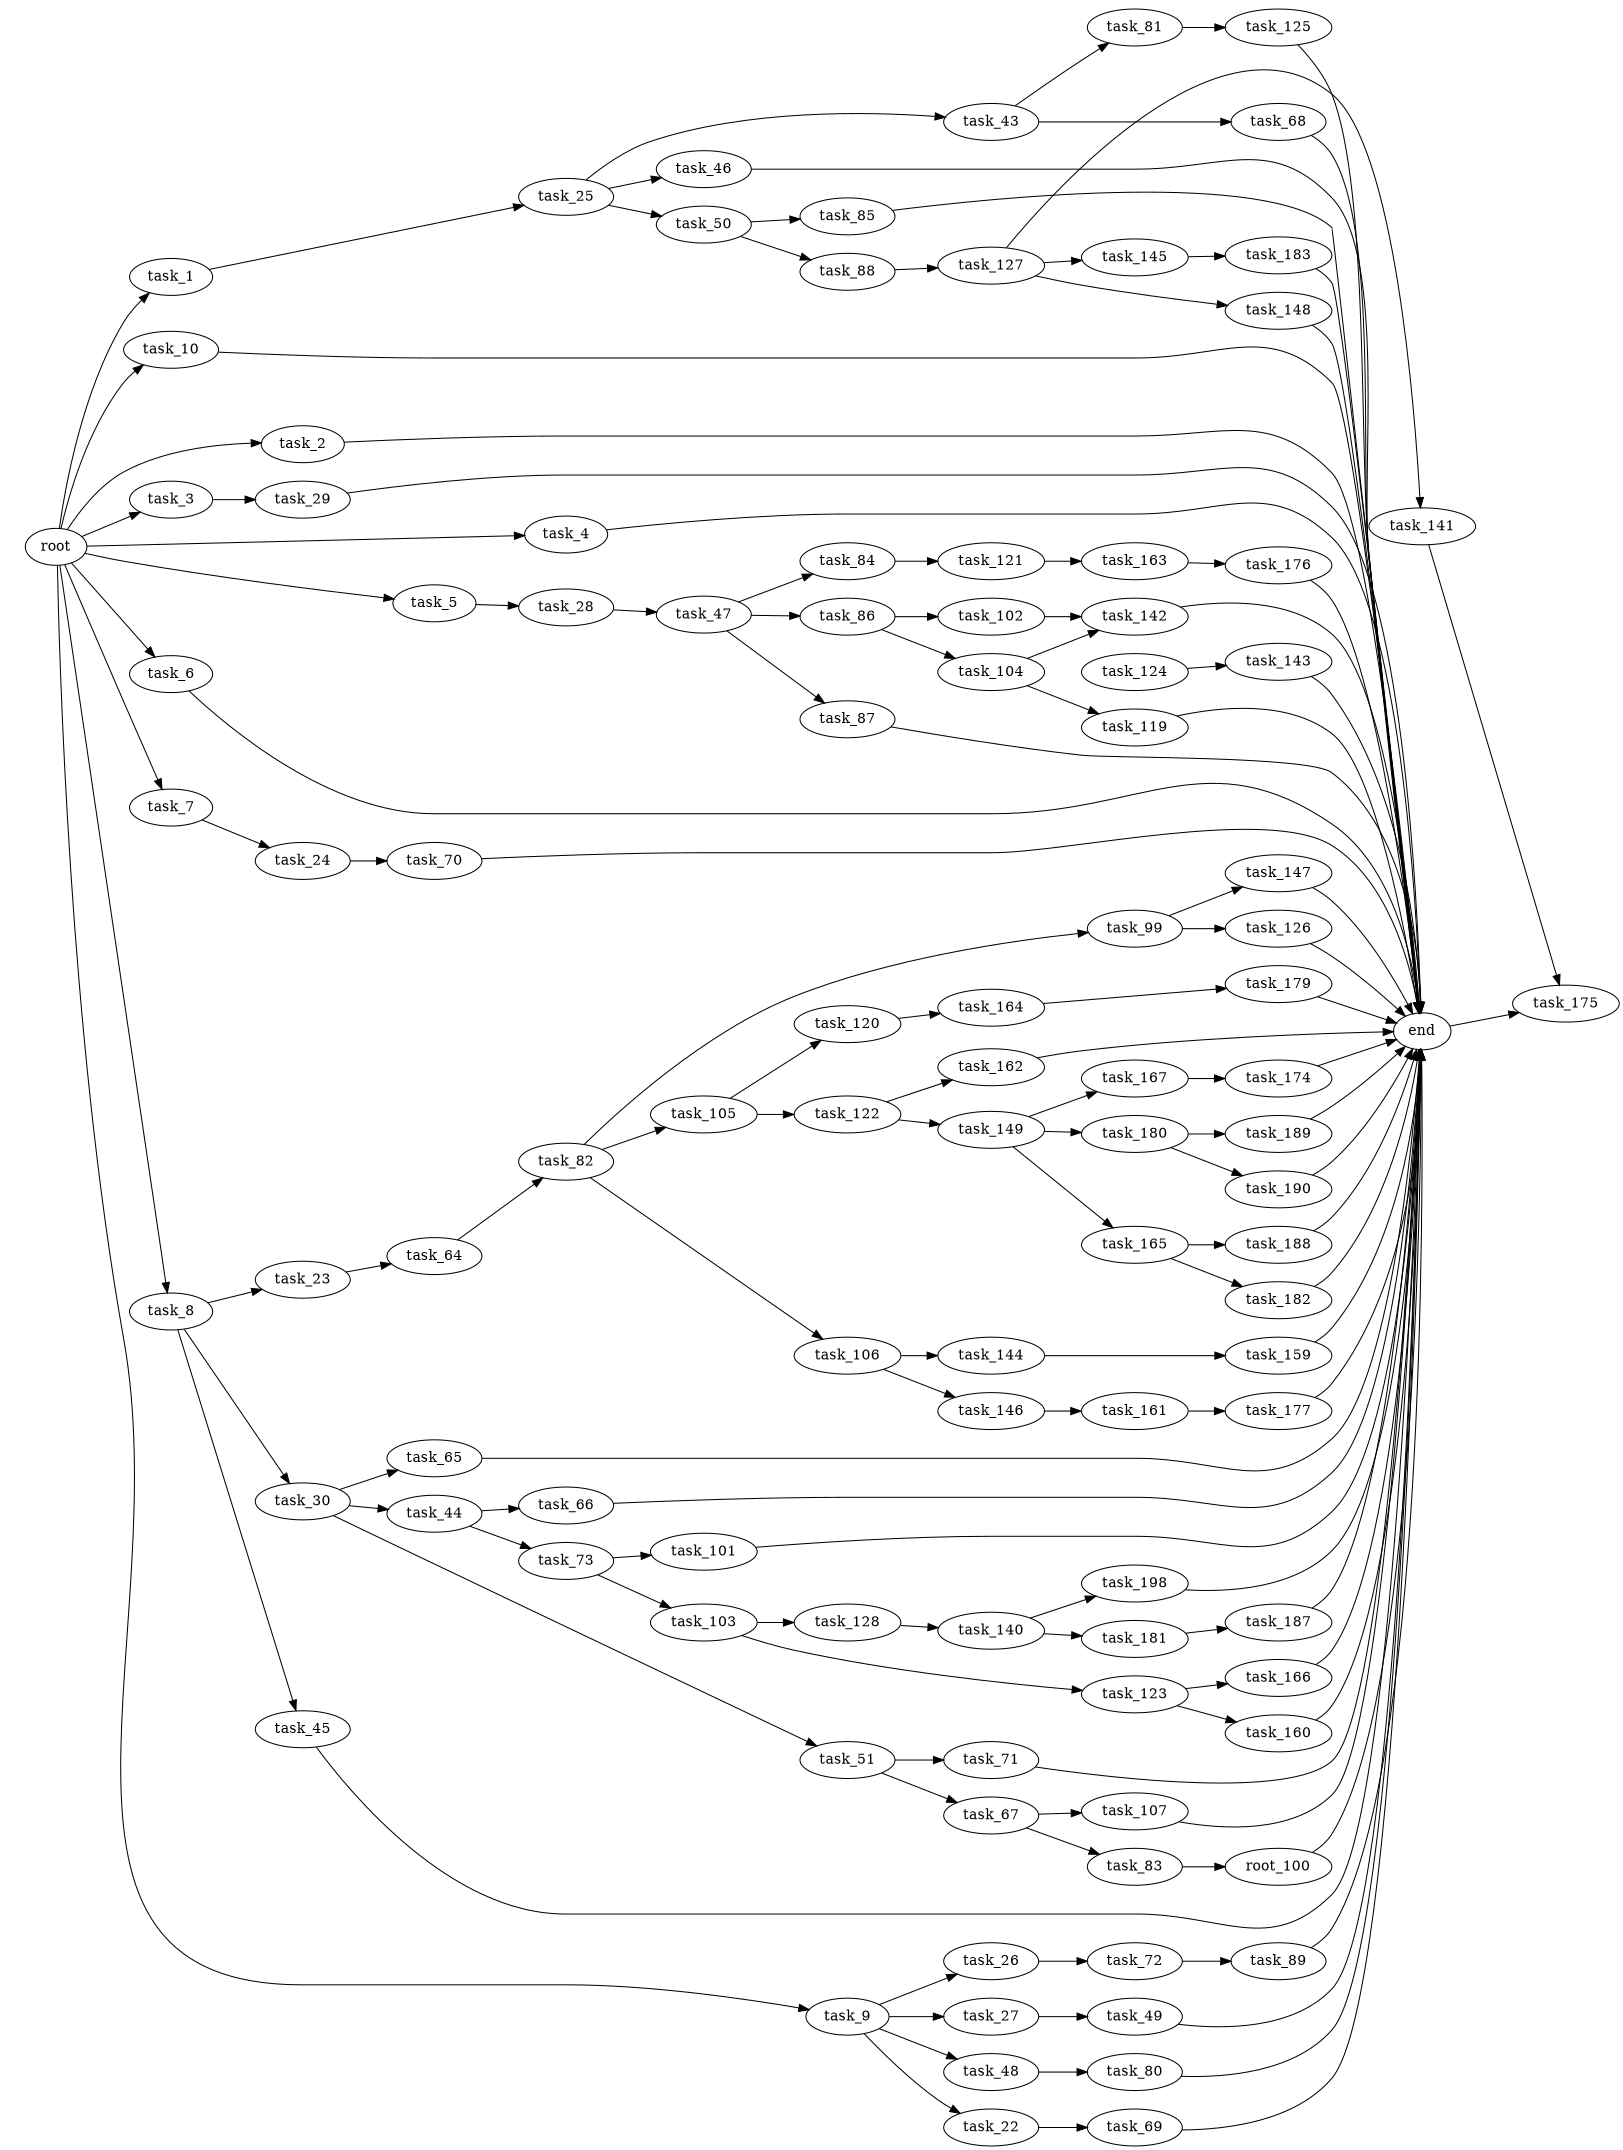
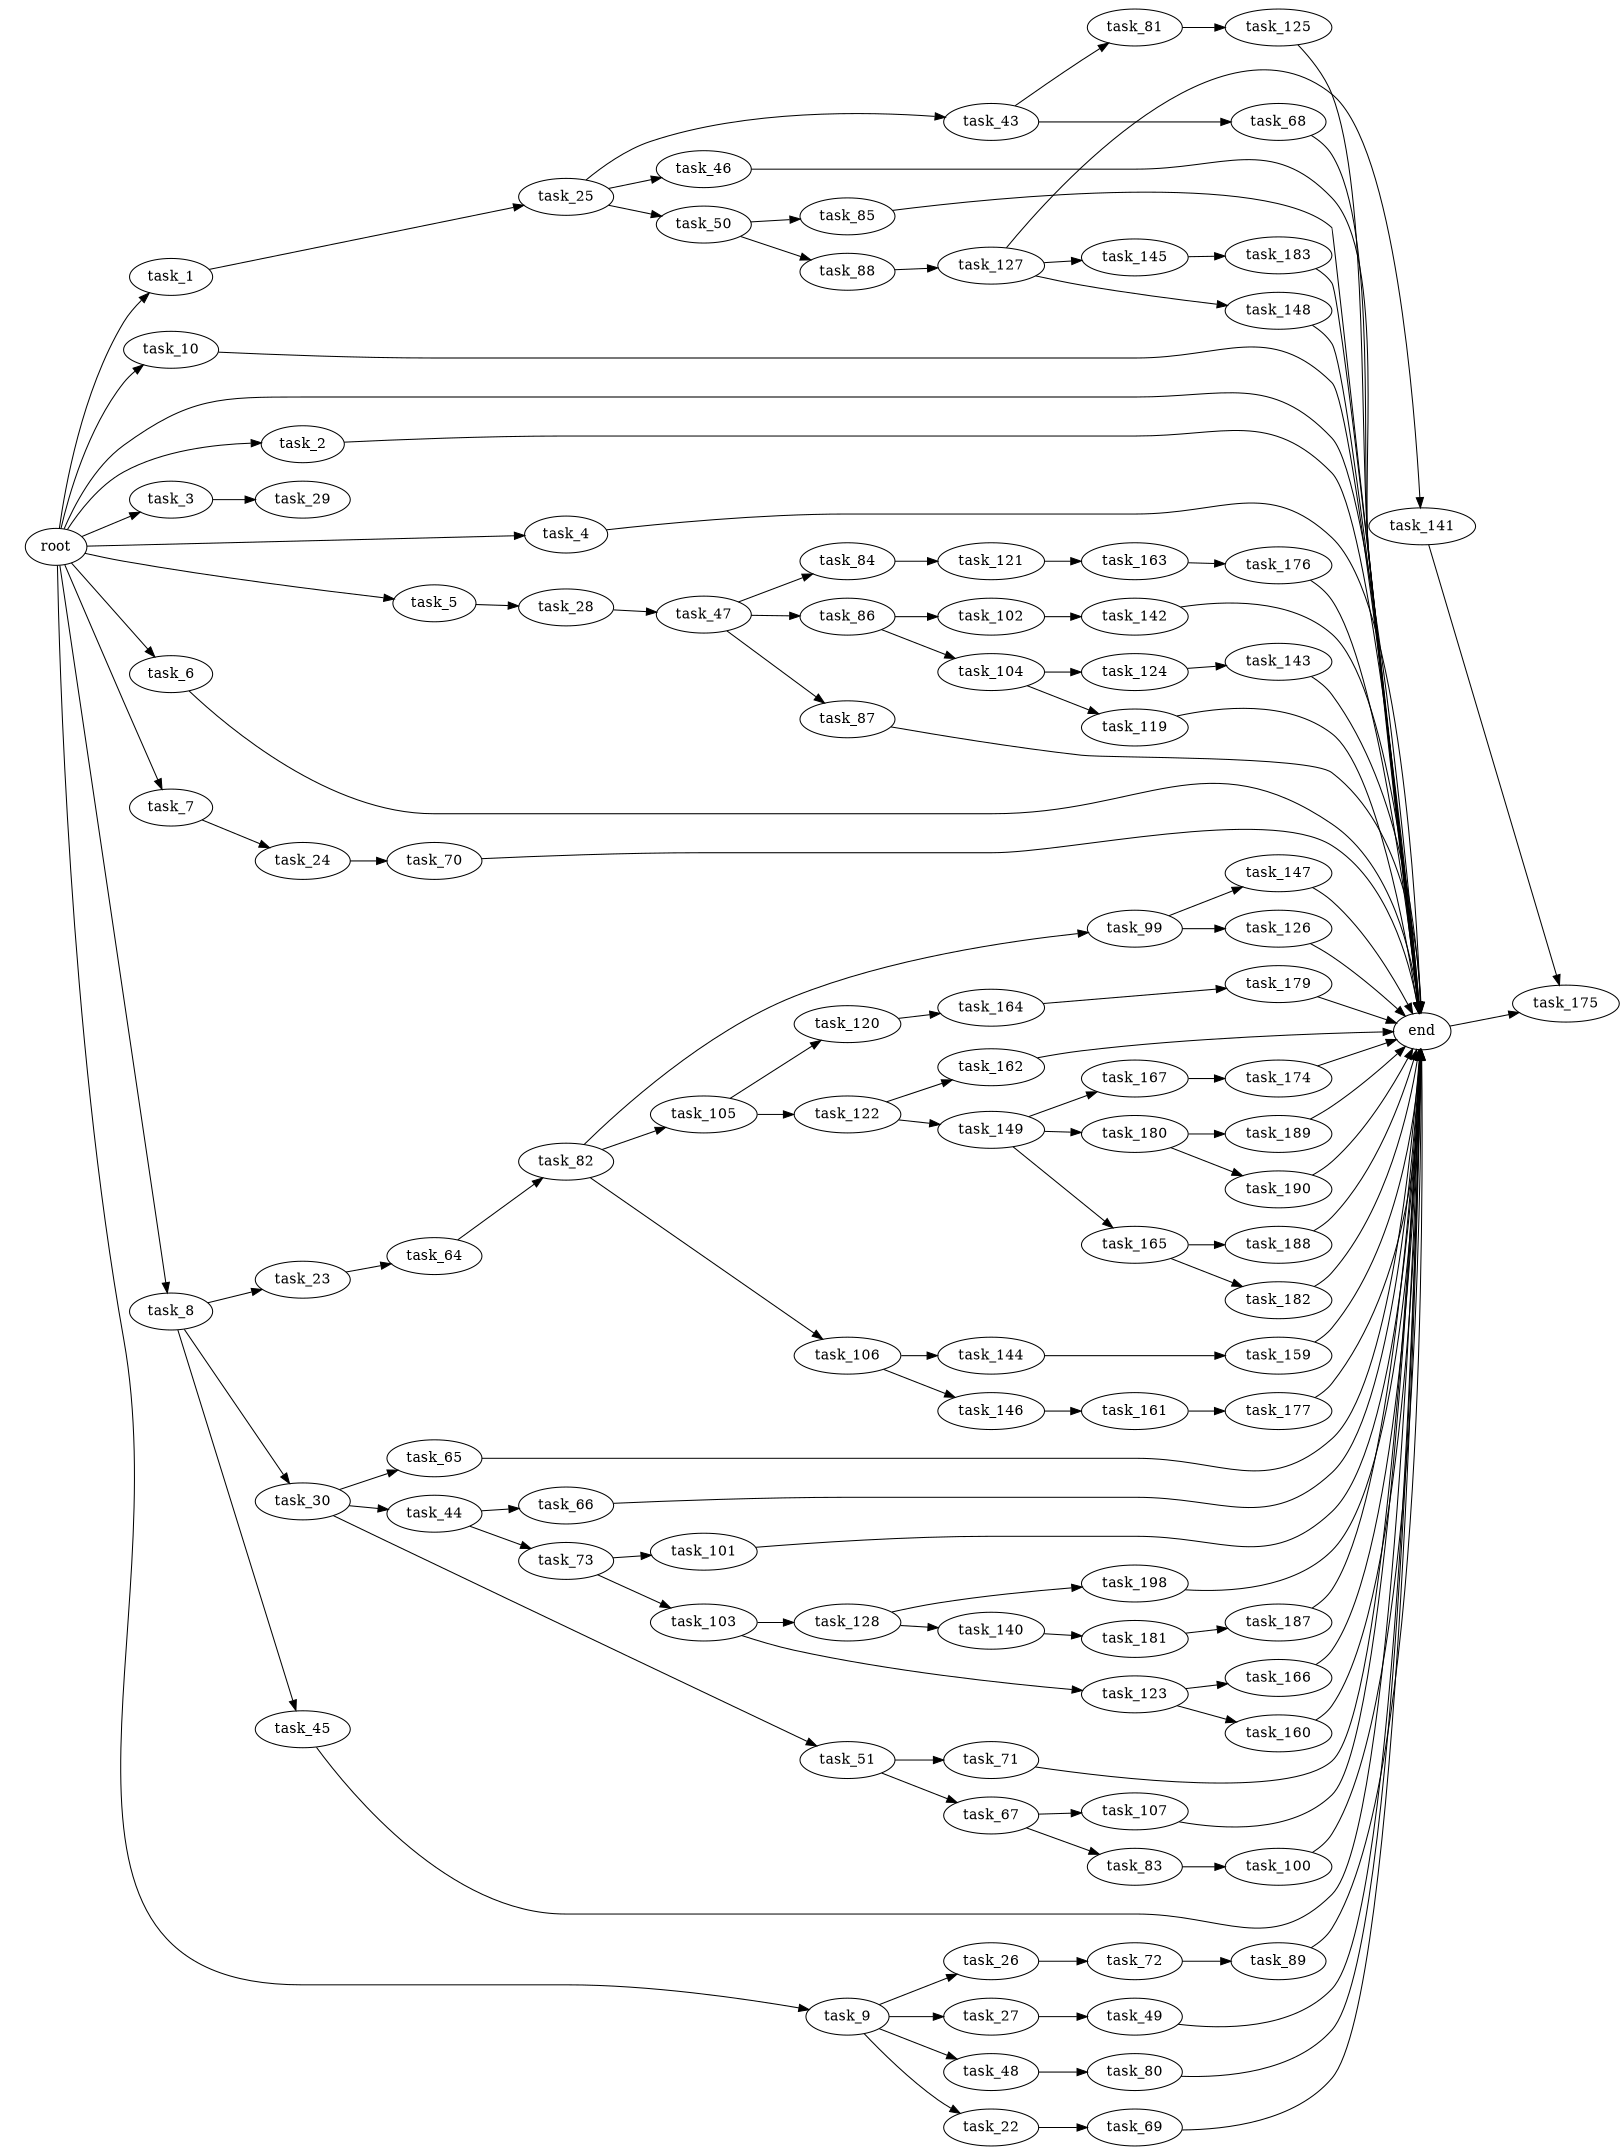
edge "task_29" -> "end": now "root" -> "end"
edge "task_104" -> "task_142": now "task_104" -> "task_124"
edge "task_140" -> "task_198": now "task_128" -> "task_198"
node "root_100": label "root_100" -> "task_100"
